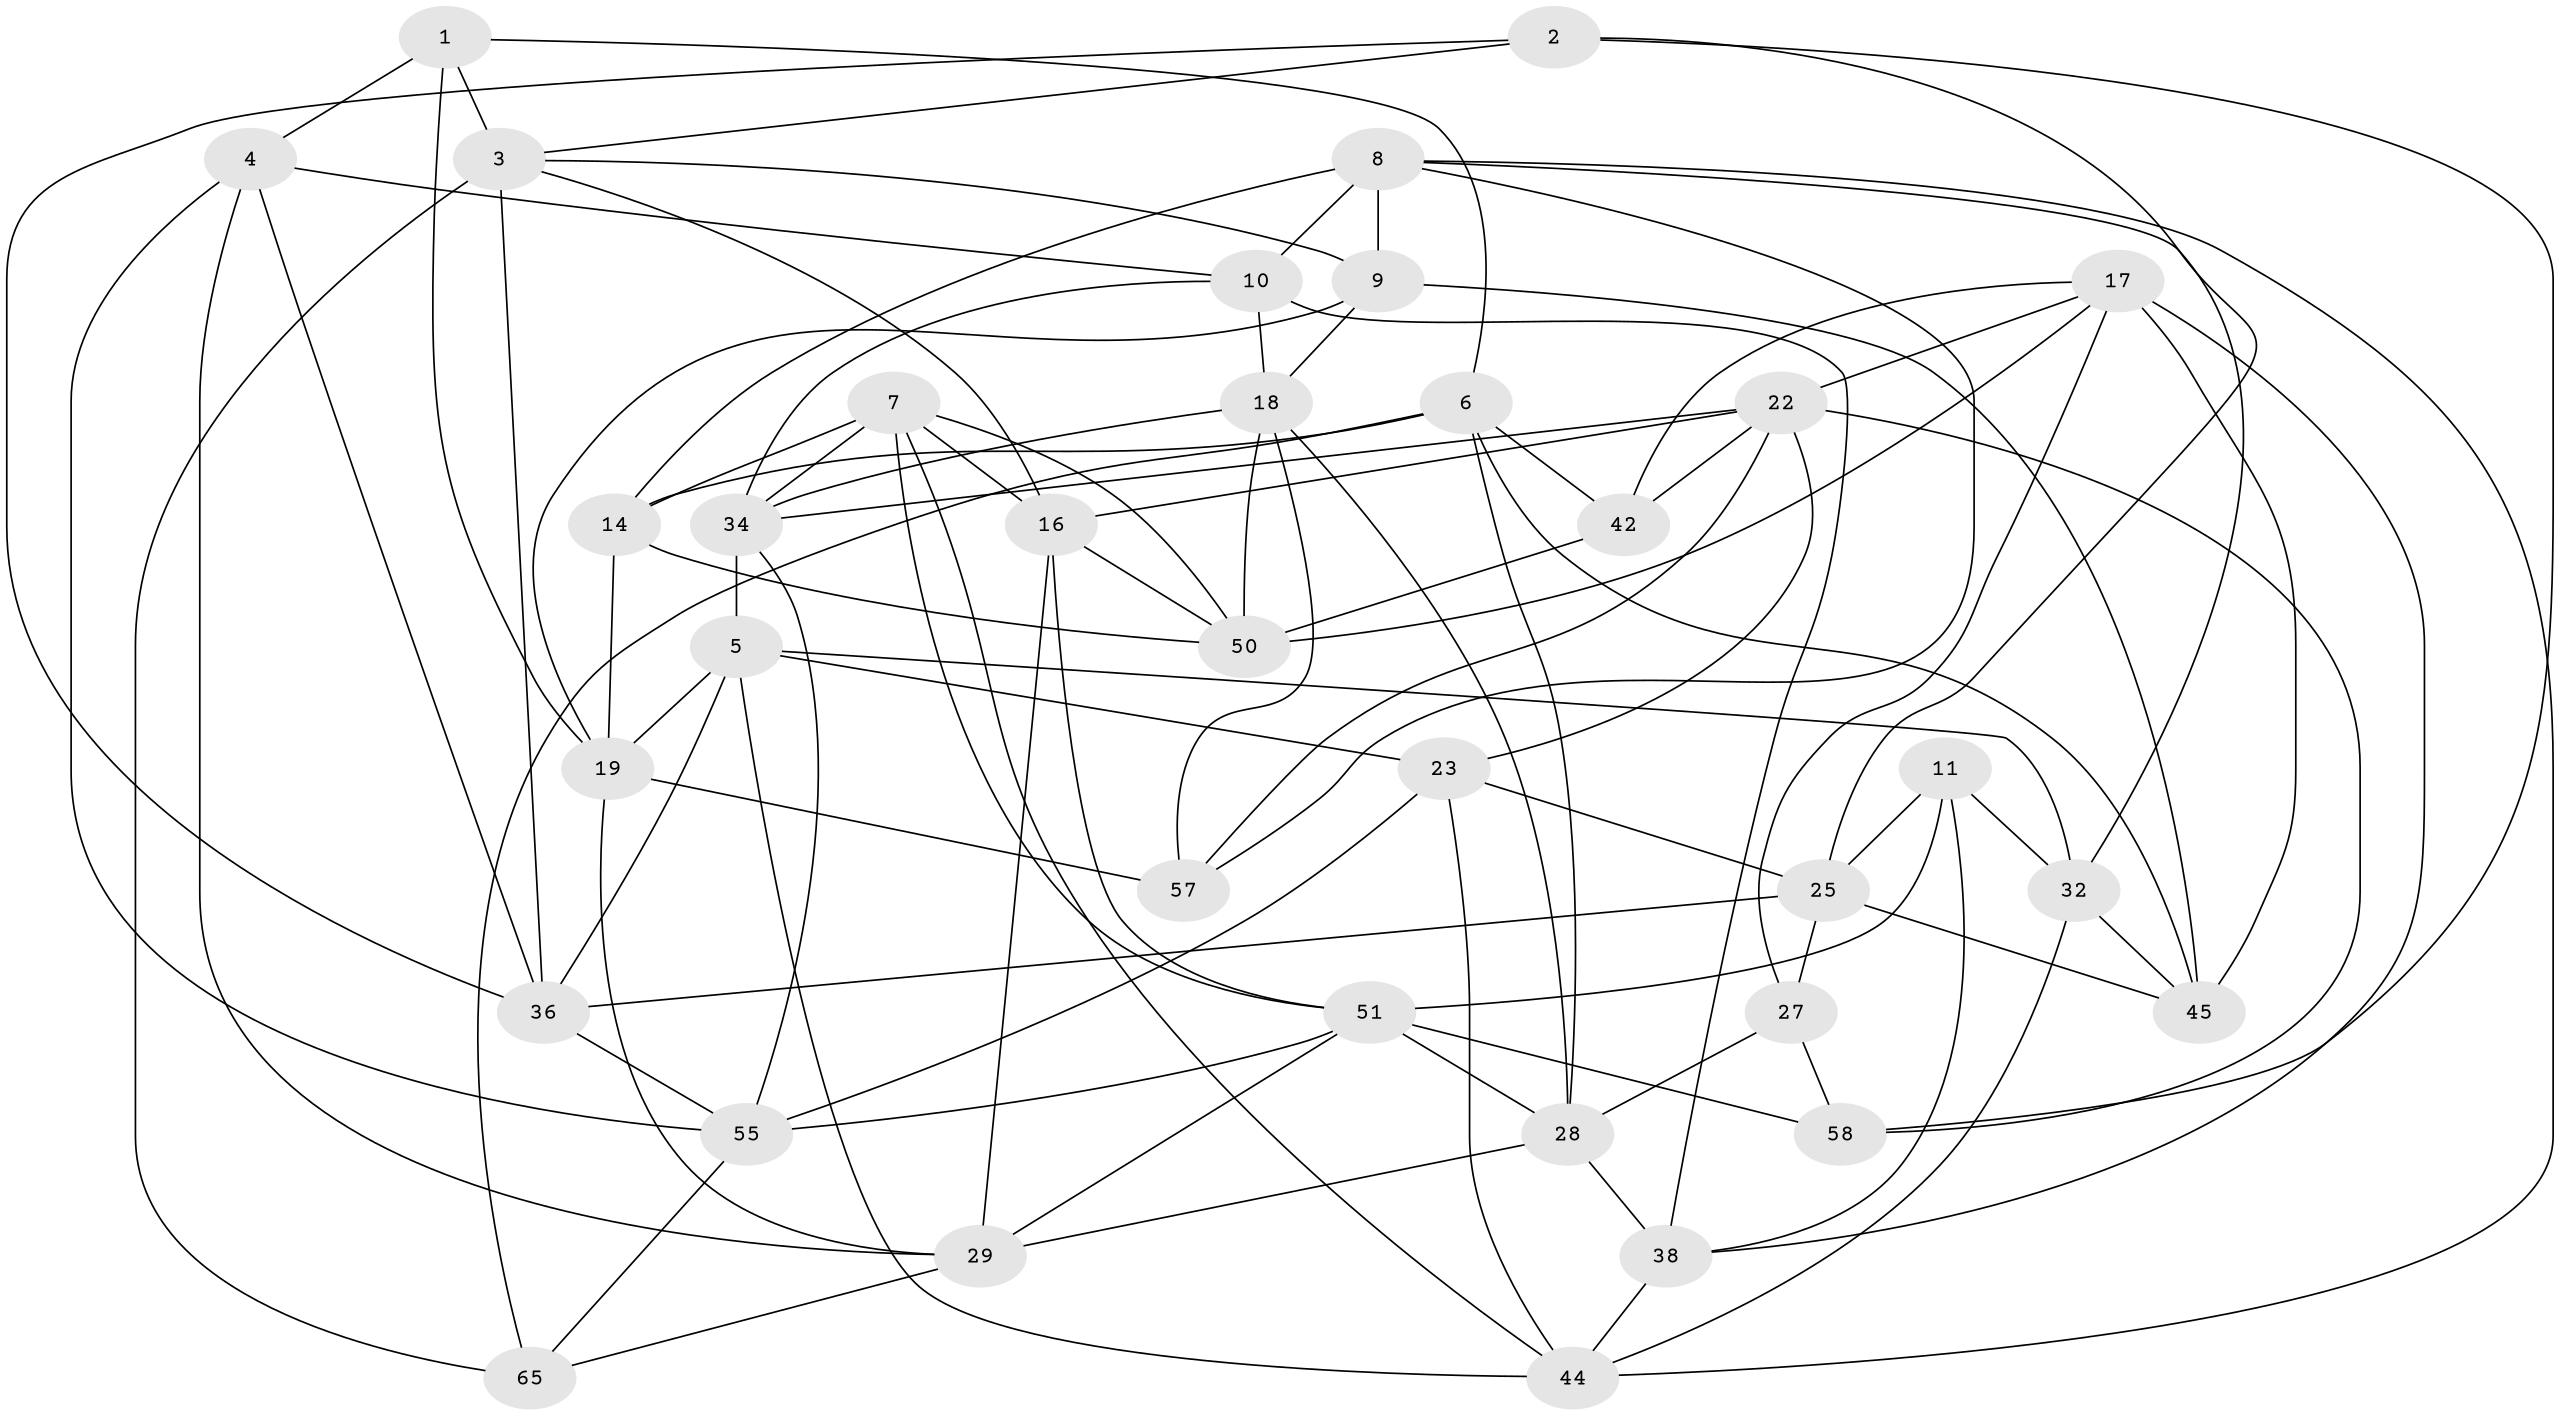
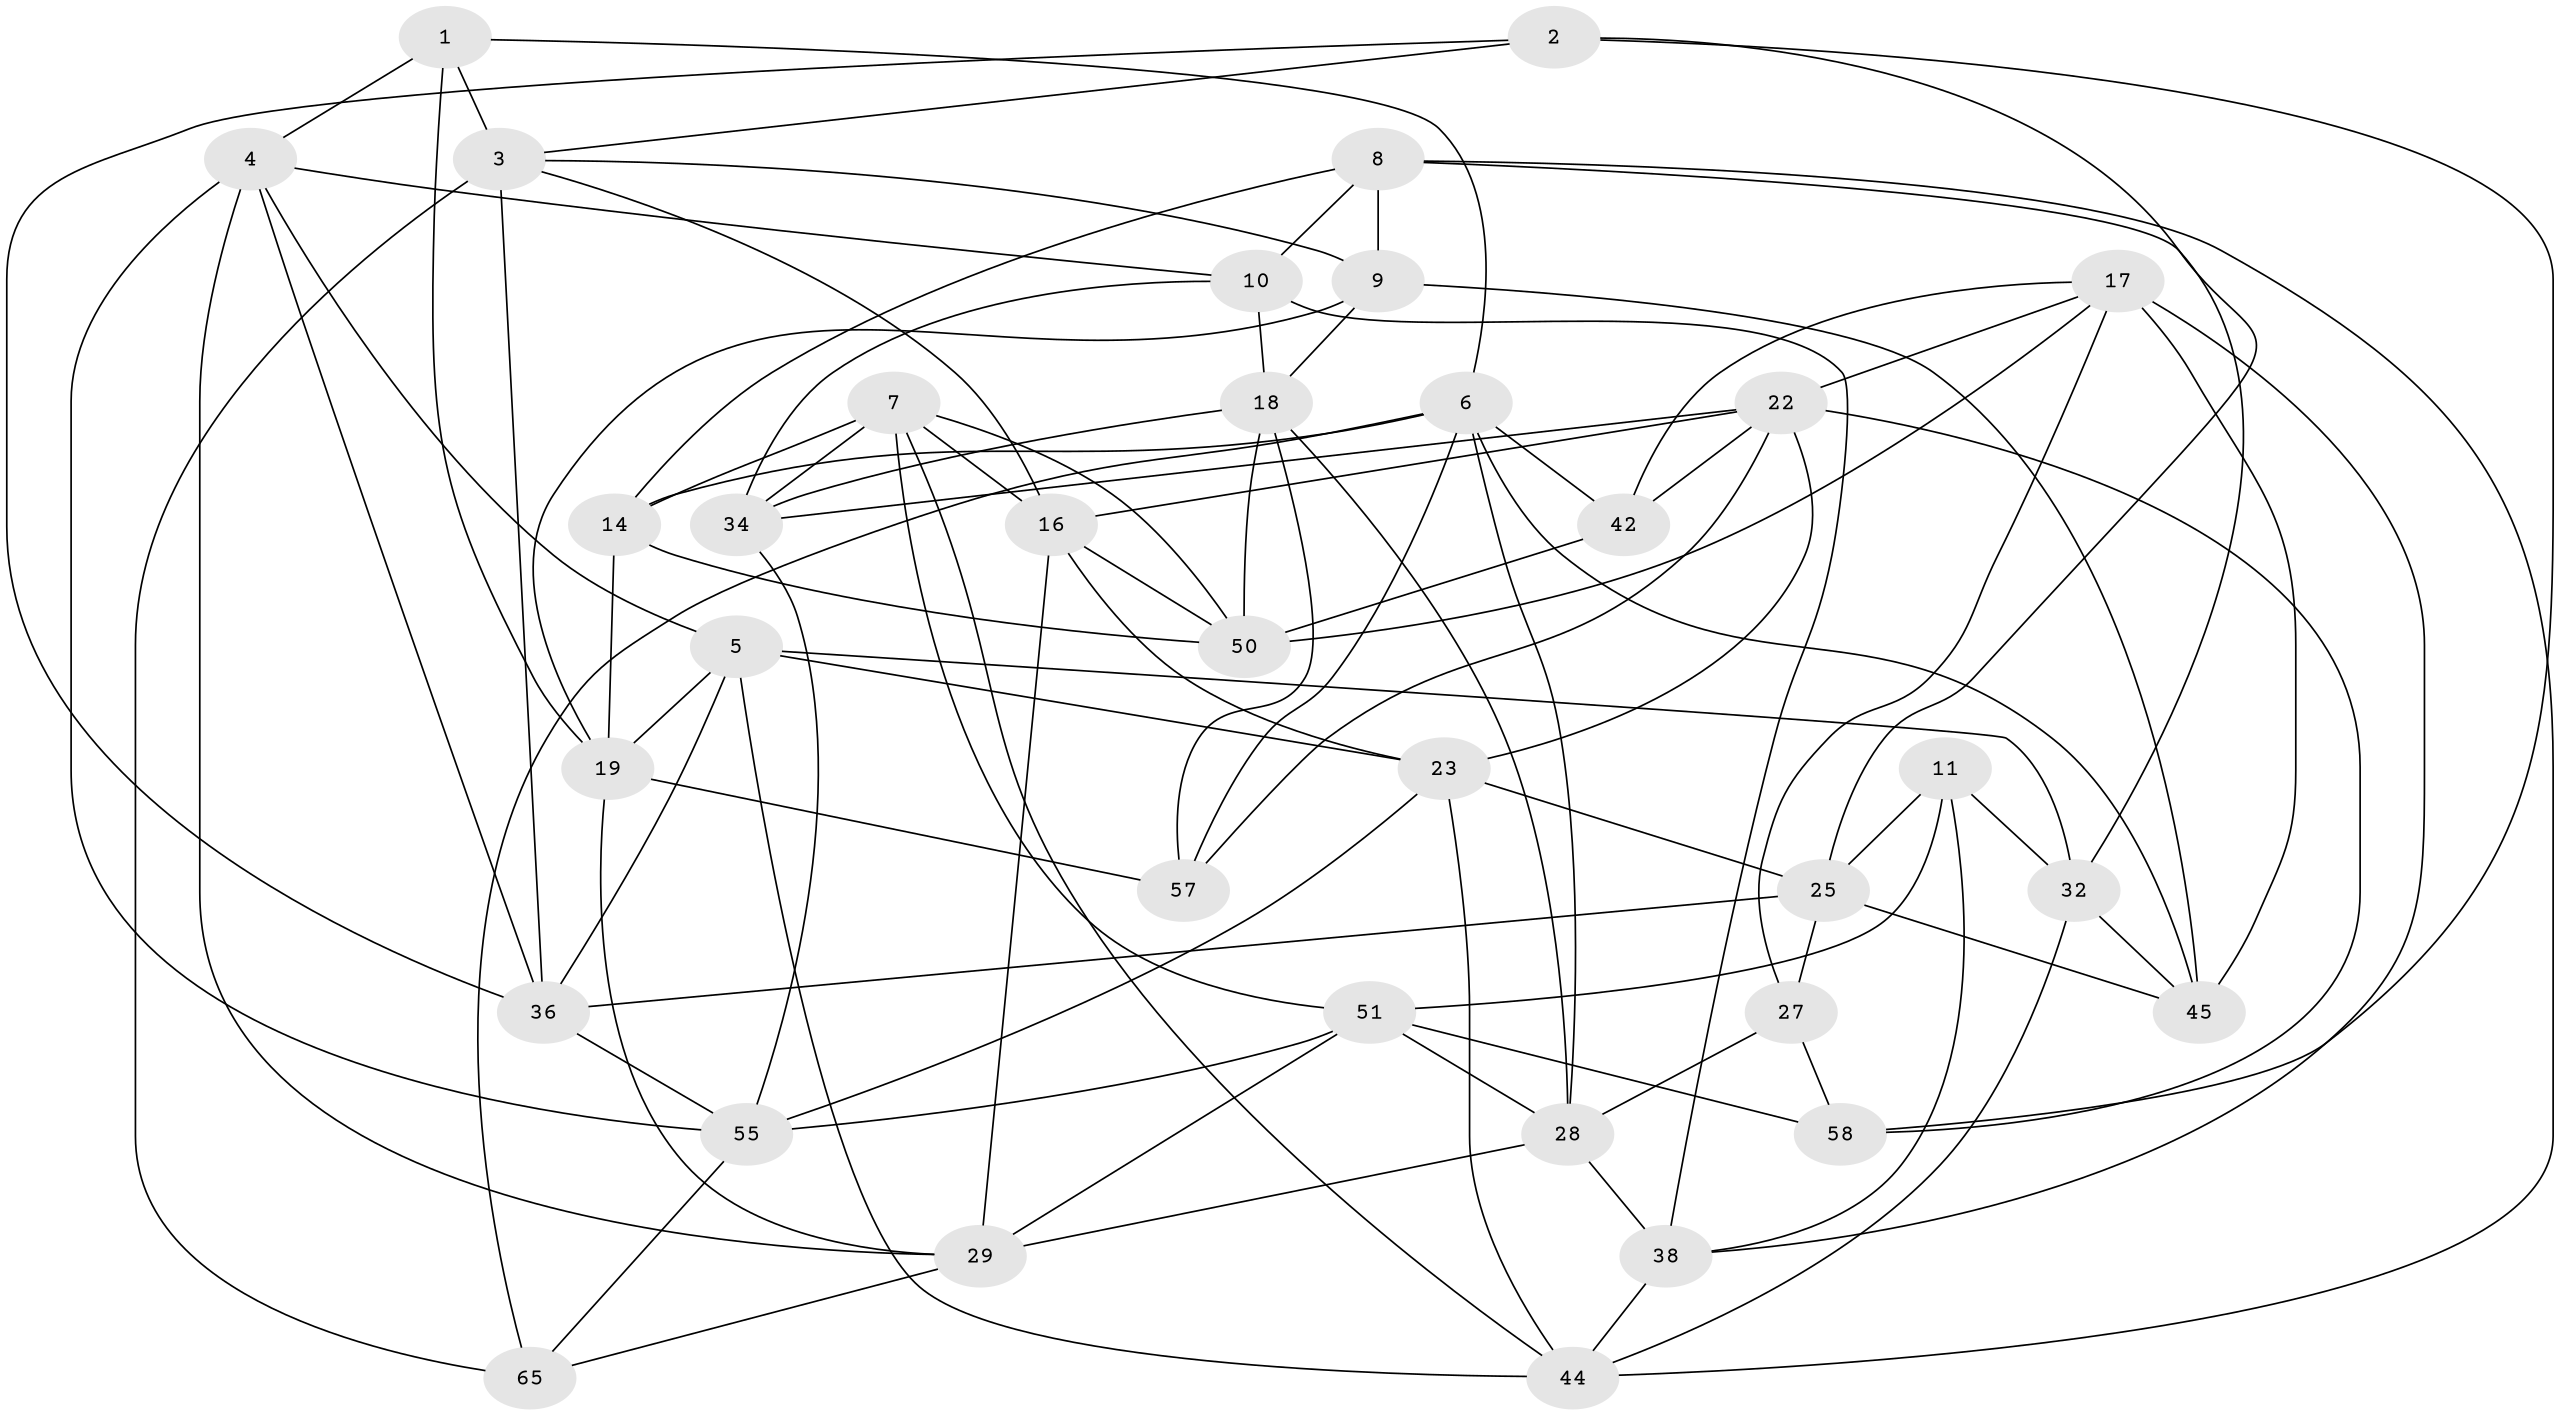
edge "34" -- "5": now "4" -- "5"
edge "8" -- "57": now "6" -- "57"
edge "16" -- "51": now "16" -- "23"
